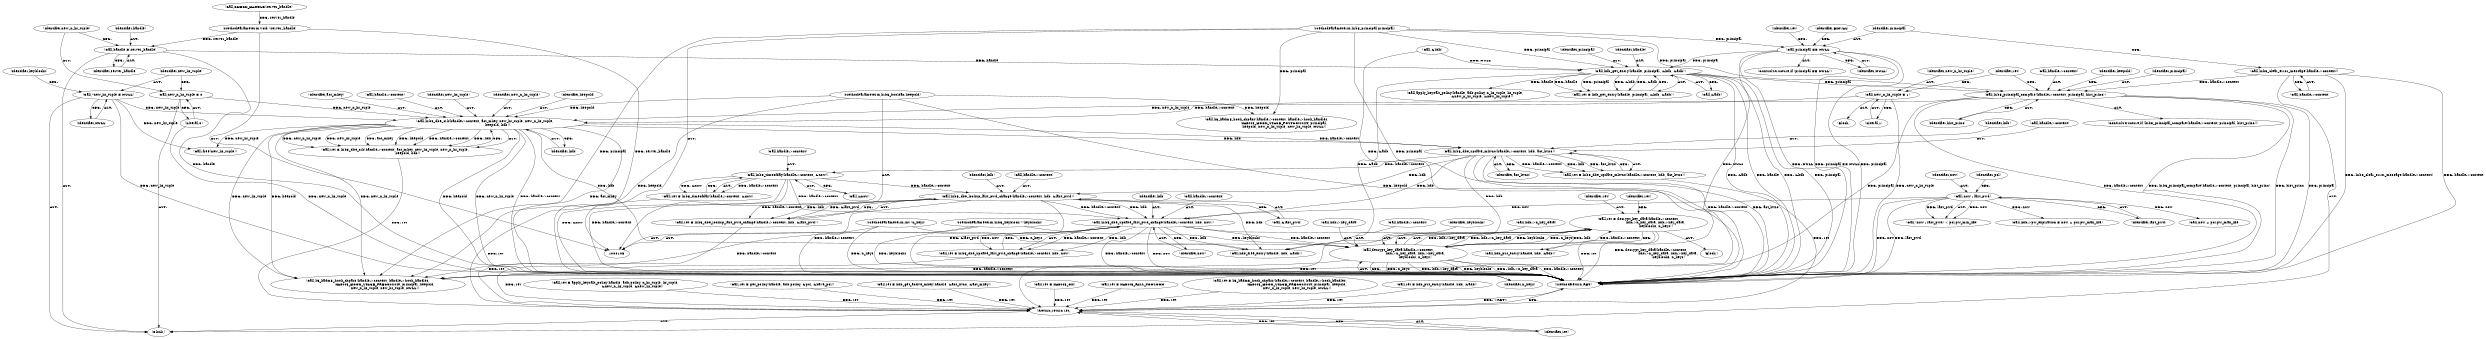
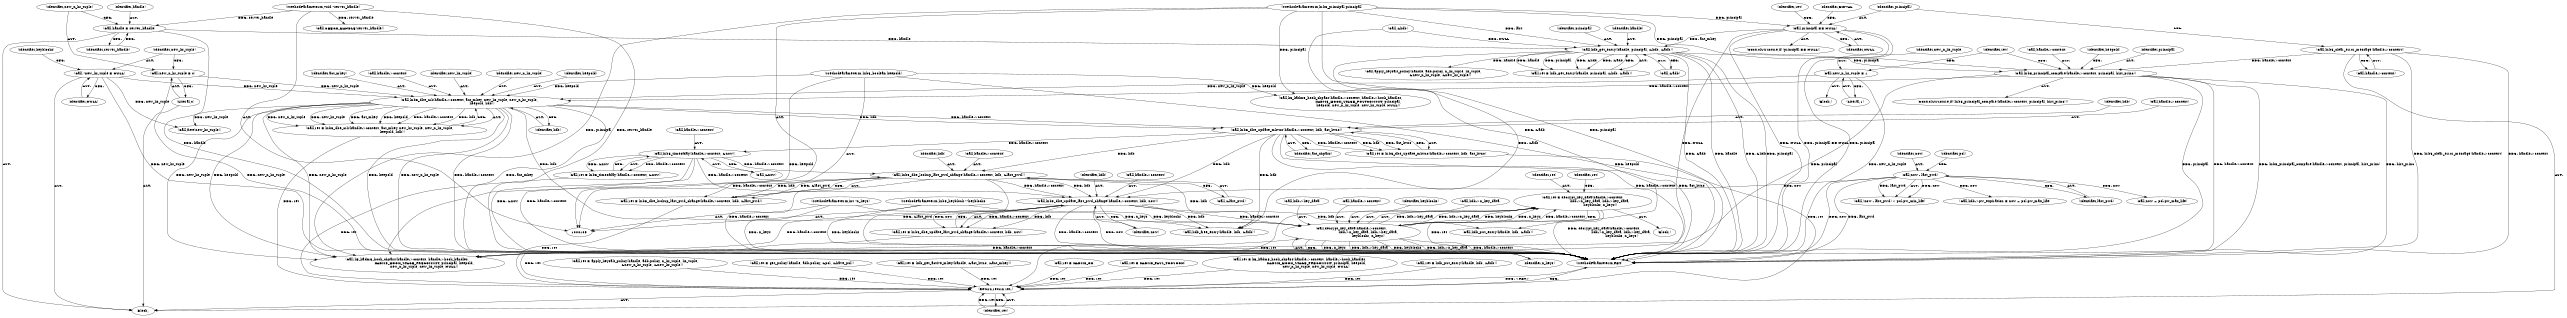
edge "(Call,CHECK_HANDLE(server_handle))" -> "(MethodParameterIn,void *server_handle)": reversed
edge "(MethodParameterIn,krb5_principal principal)" -> "(Call,kdb_get_entry(handle, principal, &kdb, &adb))": label "DDG: principal" -> "DDG: last"
edge "(Identifier,server_handle)" -> "(Call,handle = server_handle)": label "AST: " -> "DDG: "
edge "(Call,principal == NULL)" -> "(Call,kdb_get_entry(handle, principal, &kdb, &adb))": label "DDG: principal" -> "DDG: act_mkey"
node "(Identifier,hist_princ)": removed
node "(Identifier,act_kvno)": label "(Identifier,act_kvno)" -> "(Identifier,act_chpass)"
node "(MethodReturn,RET)": label "(MethodReturn,RET)" -> "(MethodParameterIn,RET)"
